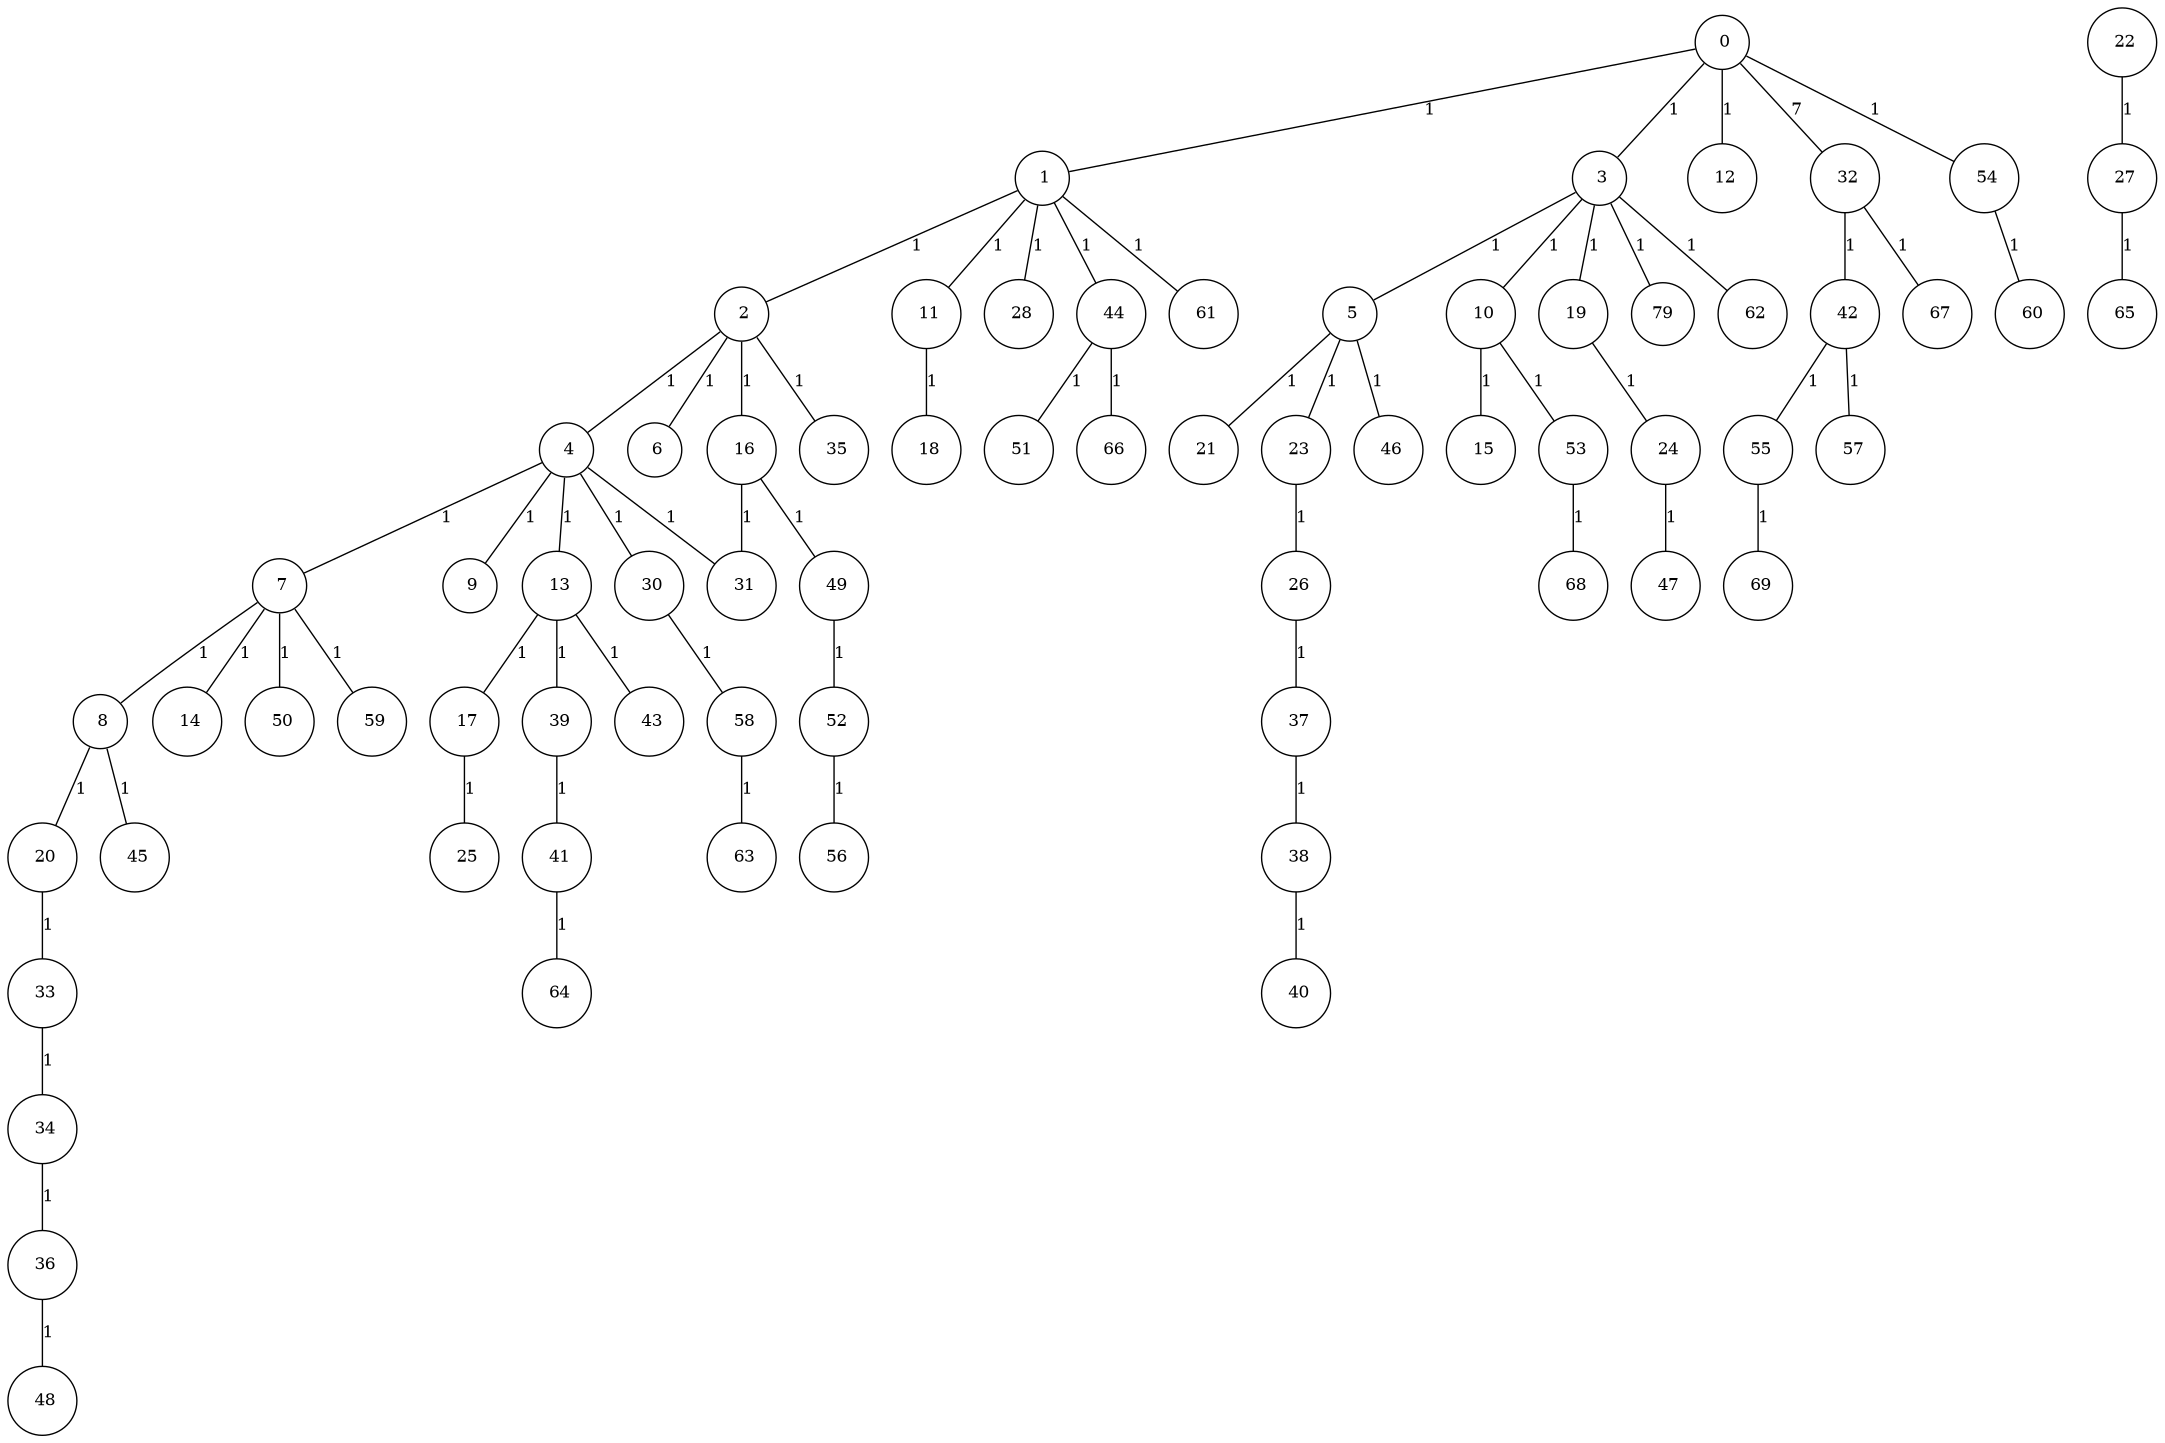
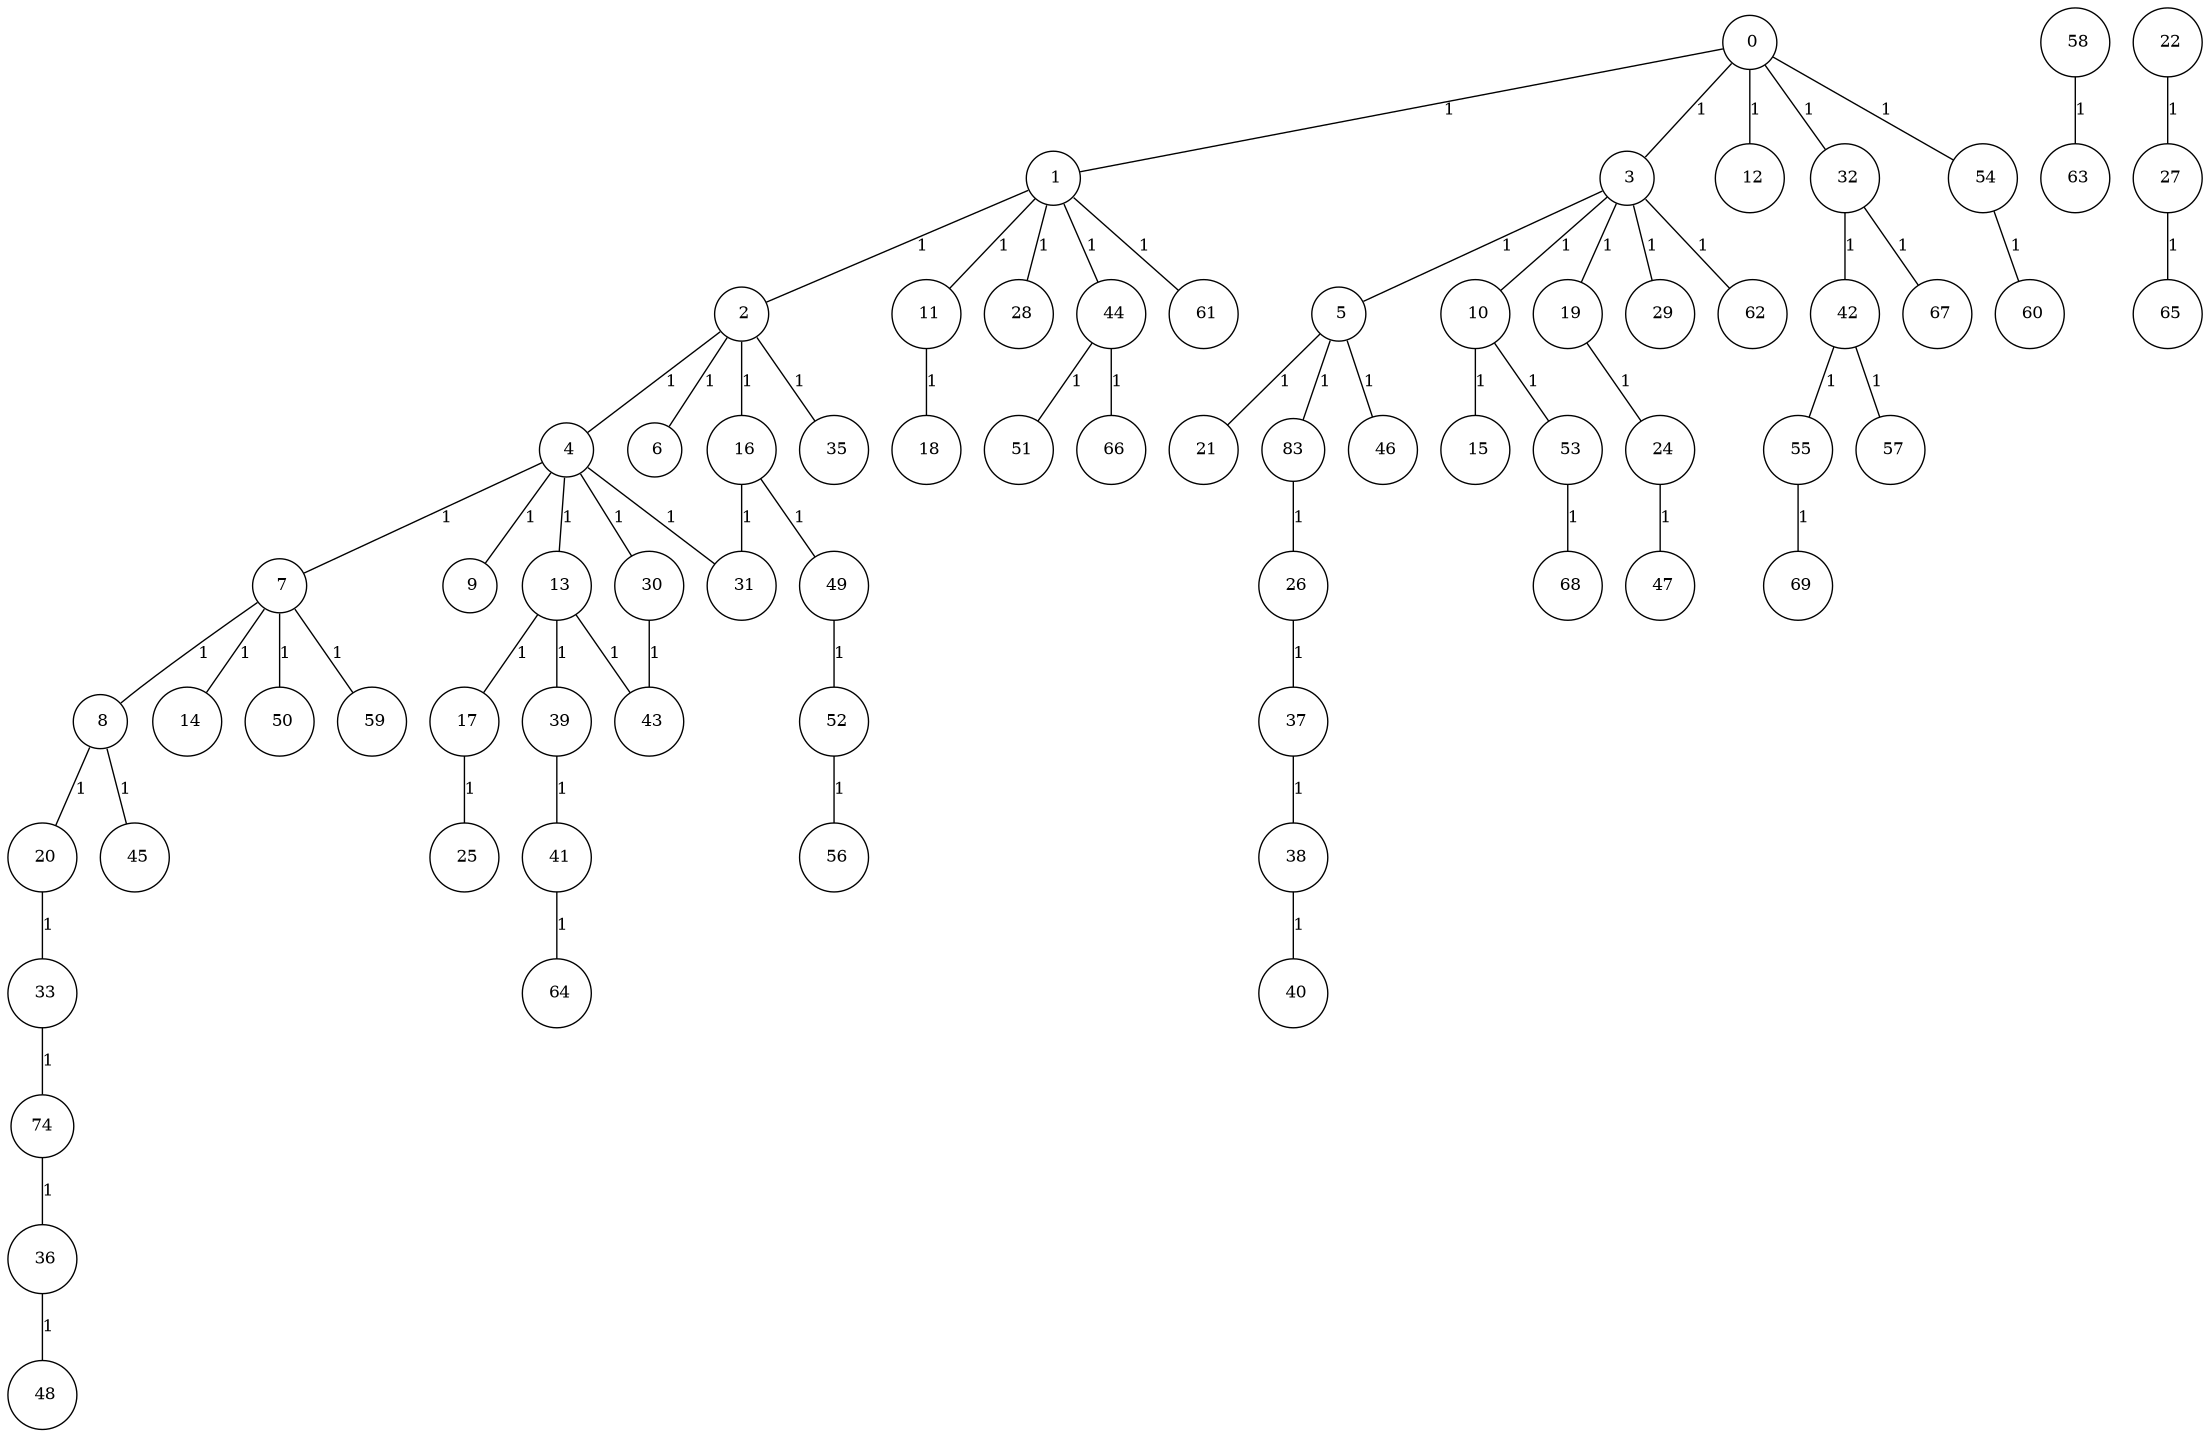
edge "0" -- "32": label "7" -> "1"
node "79": label "79" -> "29"
node "23": label "23" -> "83"
edge "30" -- "58": now "30" -- "43"
node "34": label "34" -> "74"
